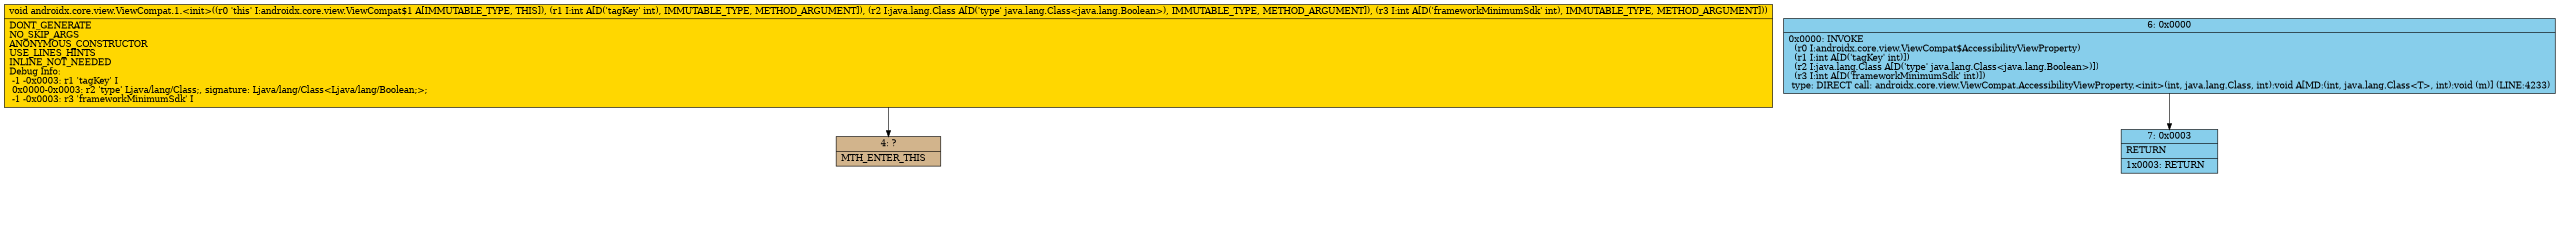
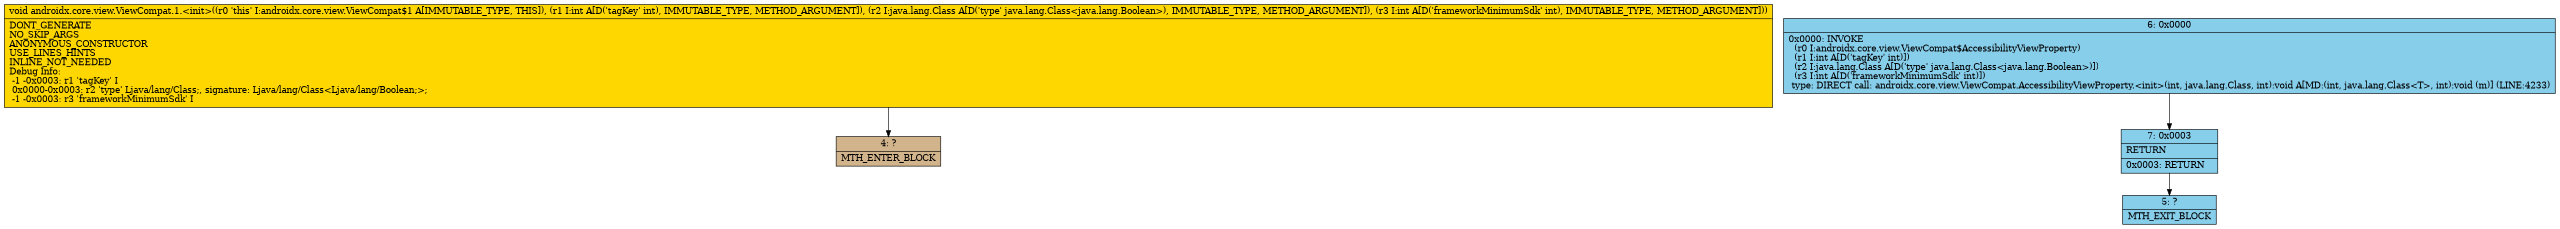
node "4: ?": text "MTH_ENTER_THIS" -> "MTH_ENTER_BLOCK"
node "7: 0x0003": text "1x0003: RETURN" -> "0x0003: RETURN"
node "5: ?": added
